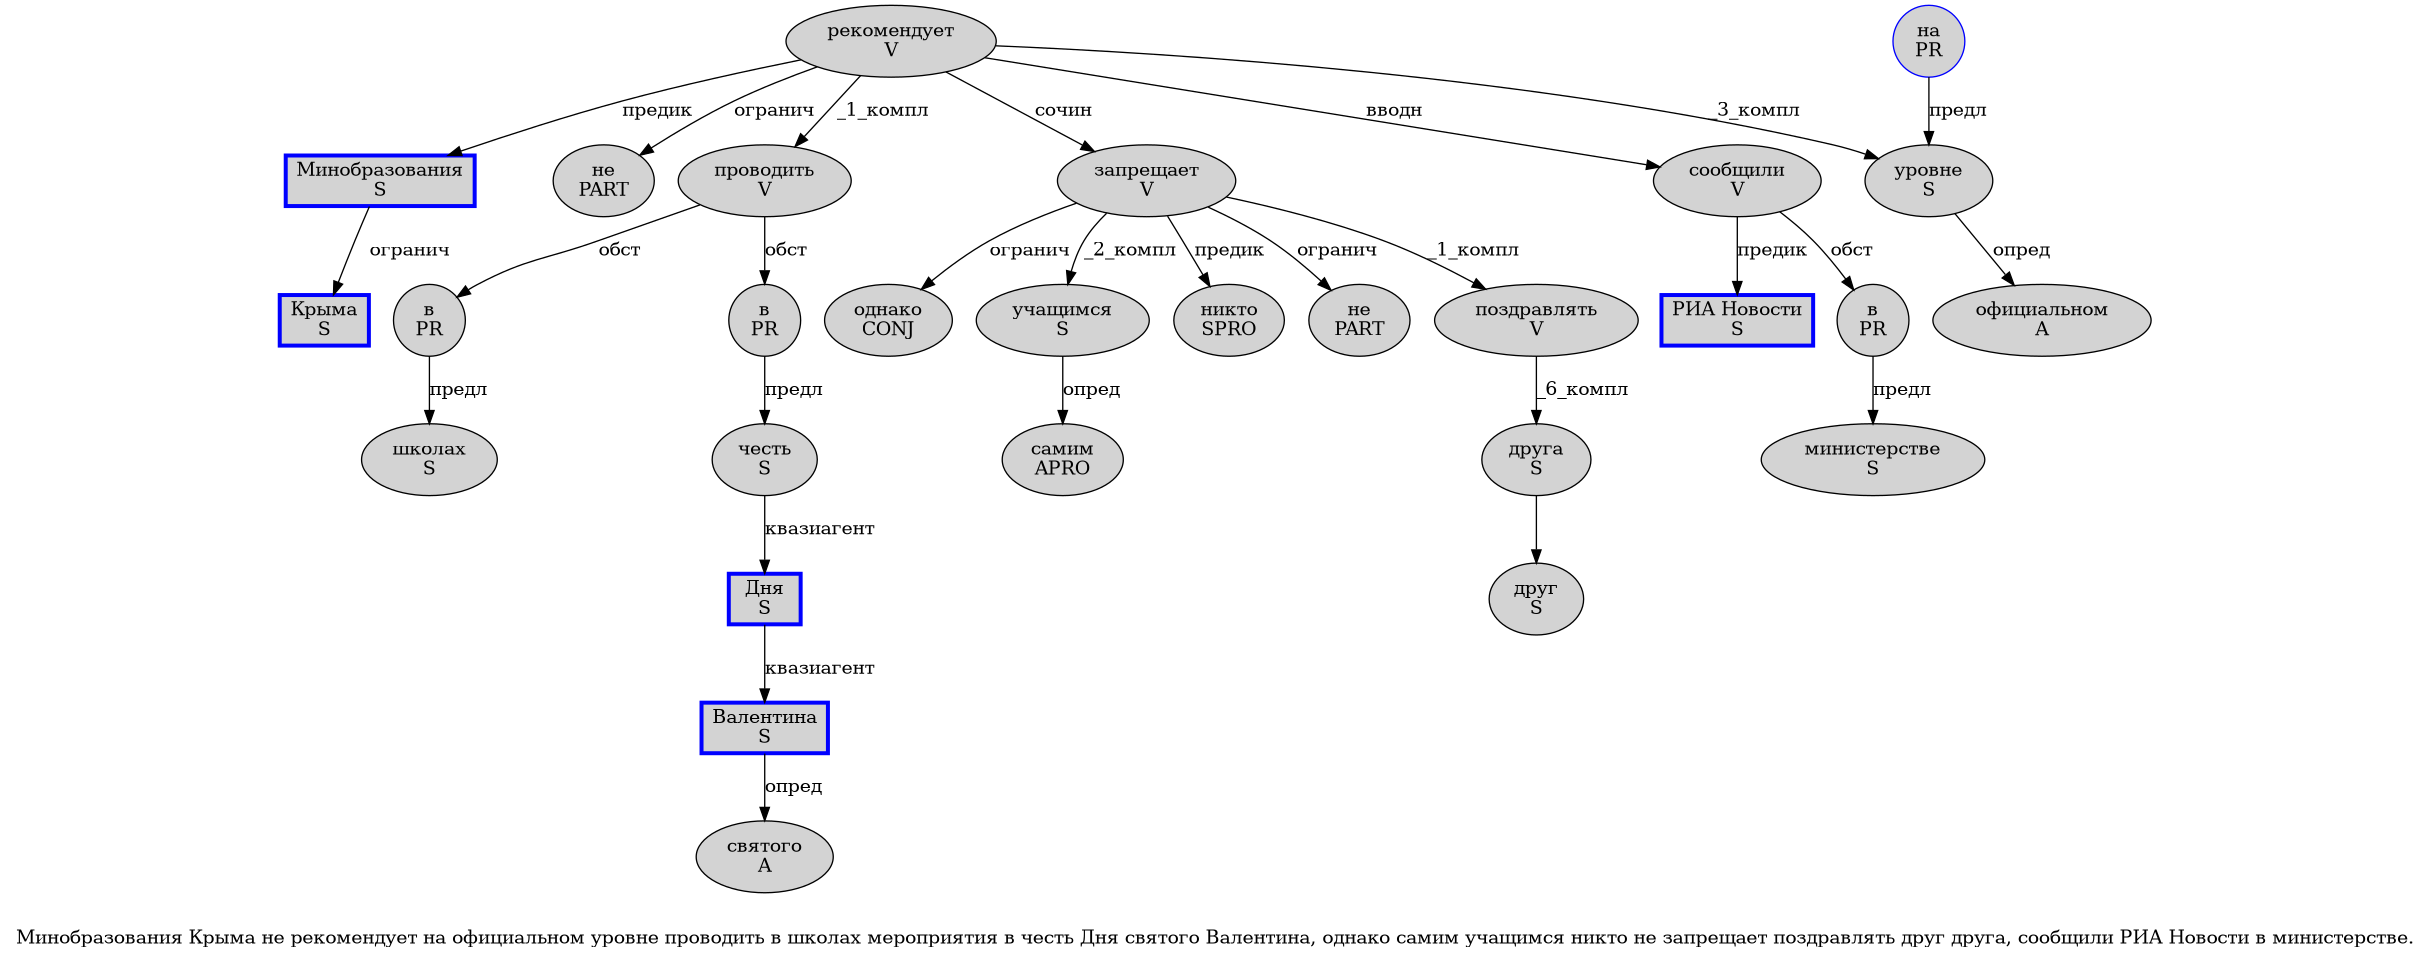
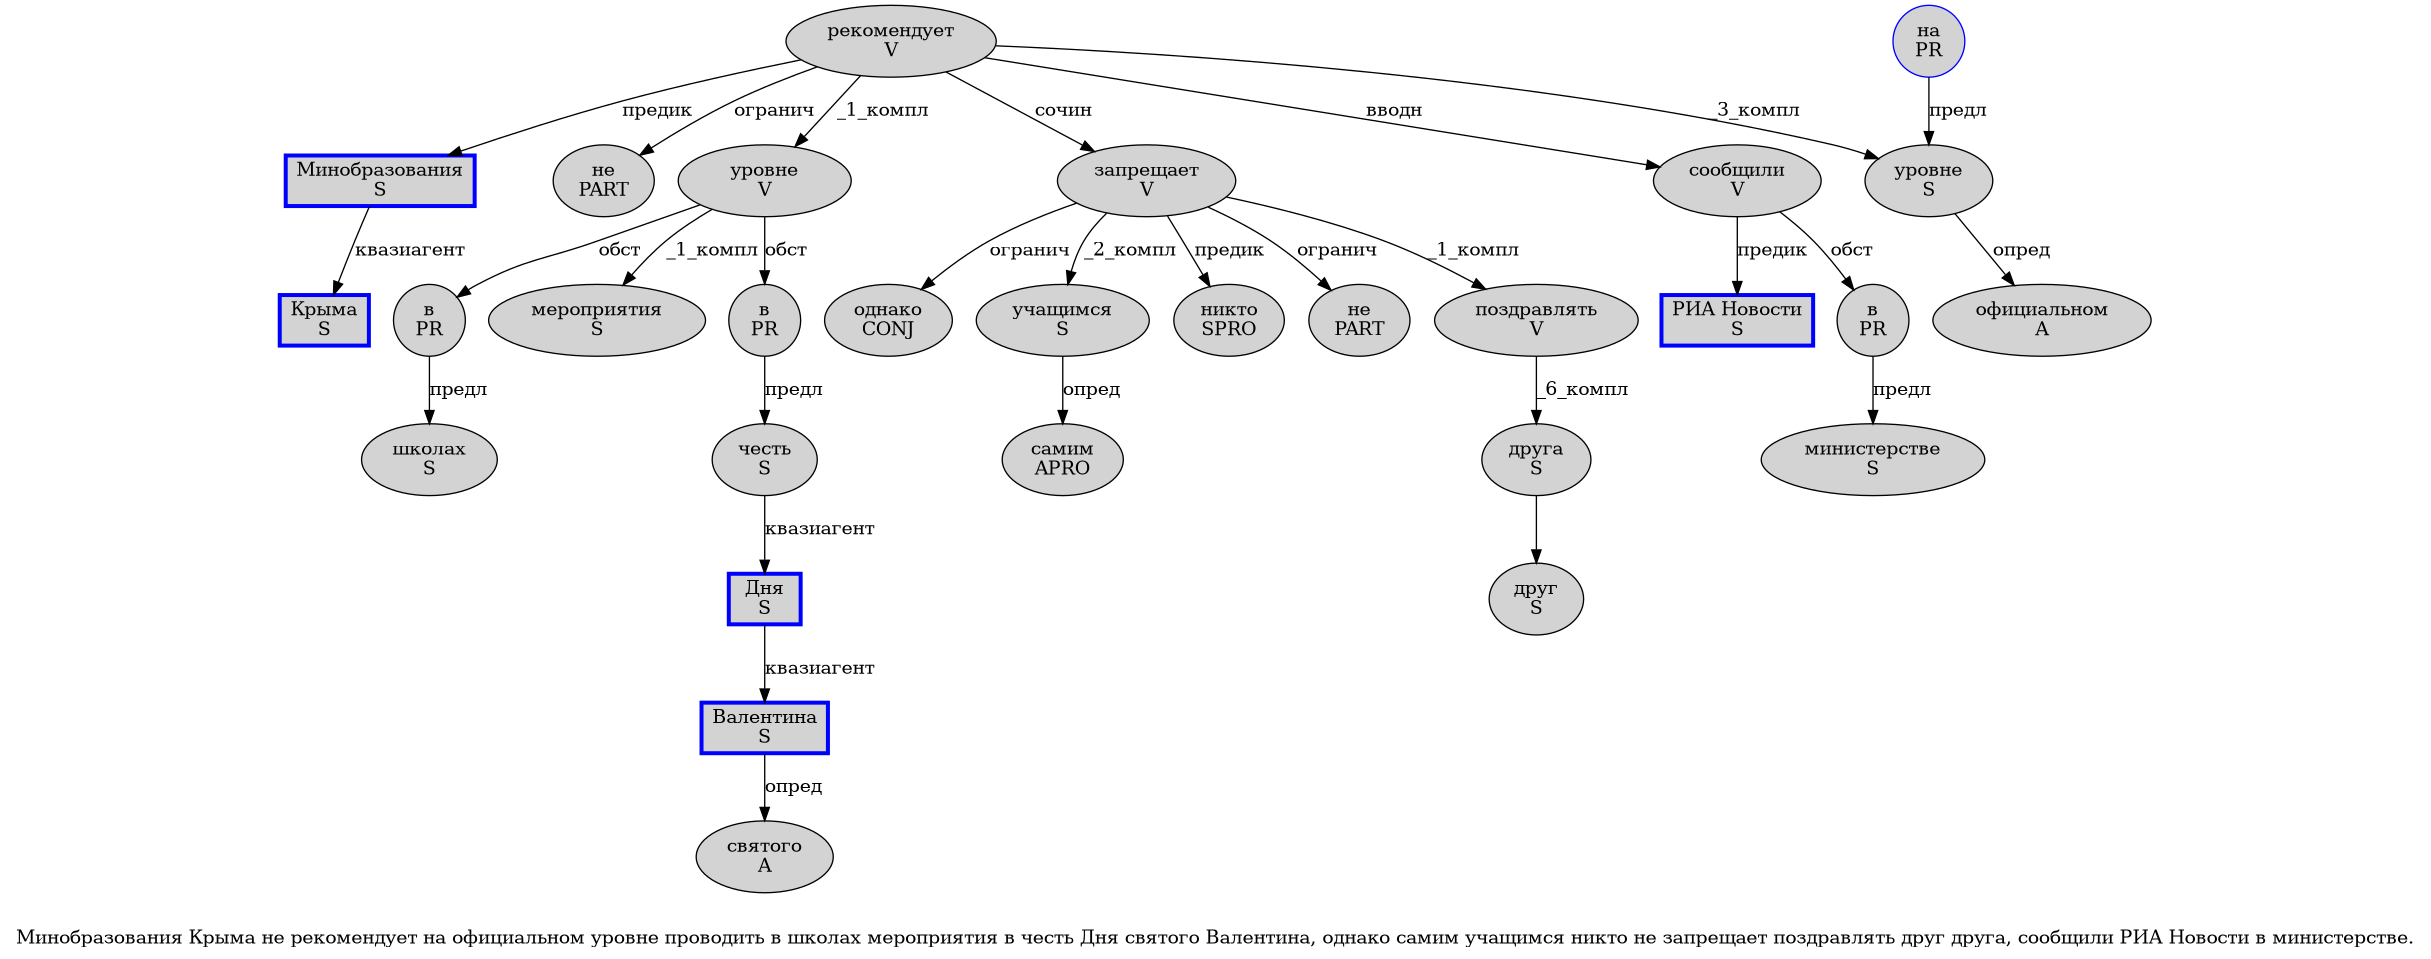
node "проводить V": label "проводить V" -> "уровне V"
edge "Минобразования S" -> "Крыма S": label "огранич" -> "квазиагент"
node "мероприятия S": added
